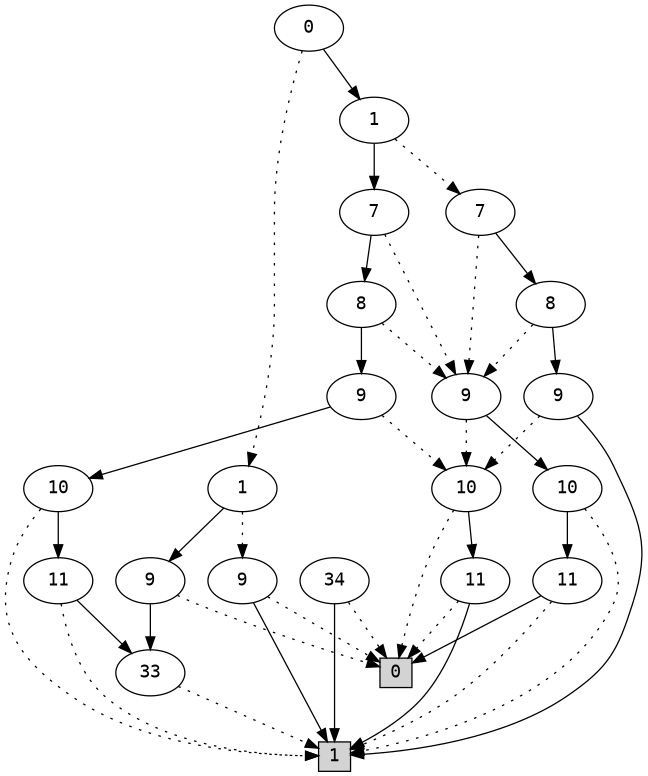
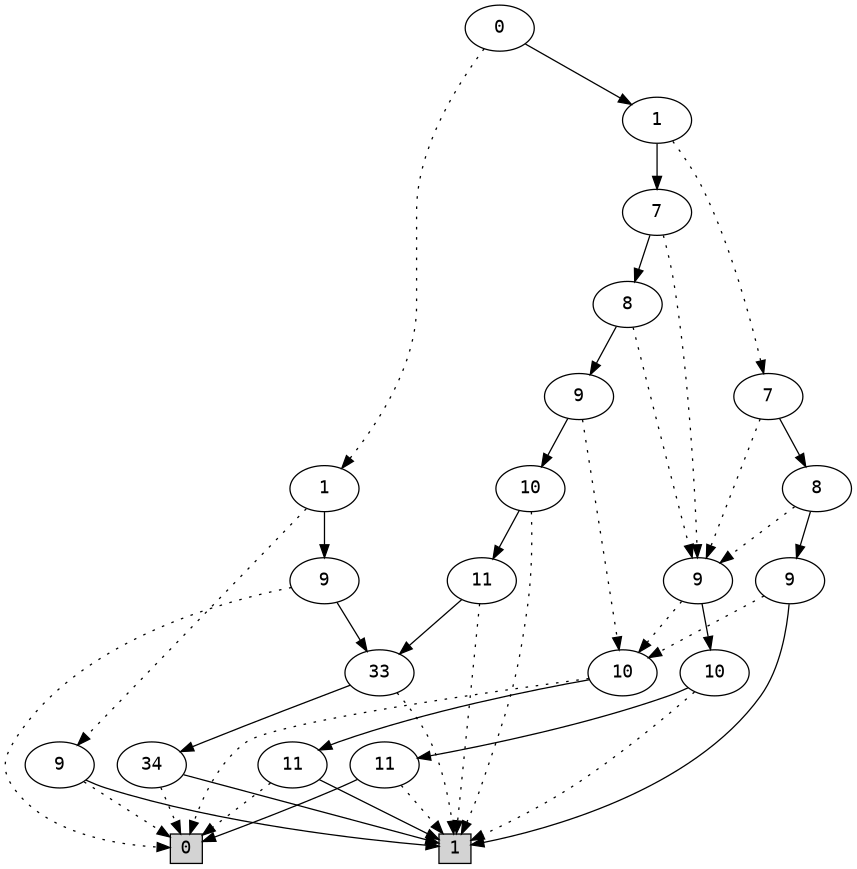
edge "33" -> "34": added
